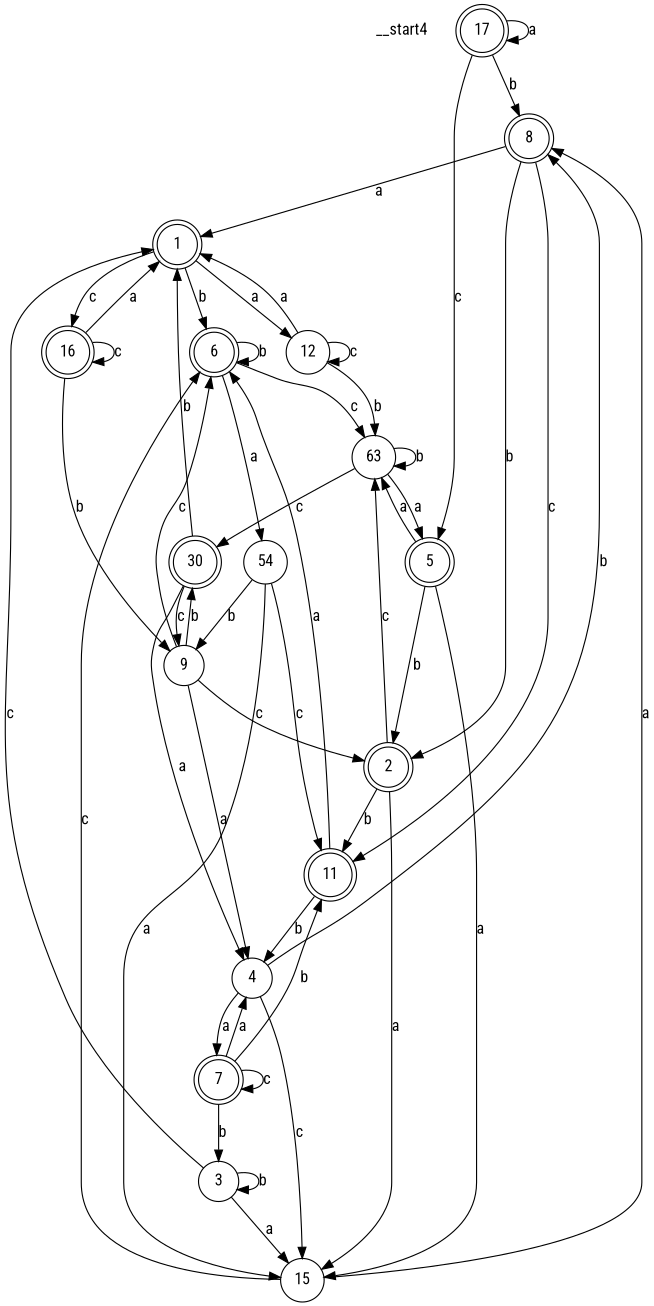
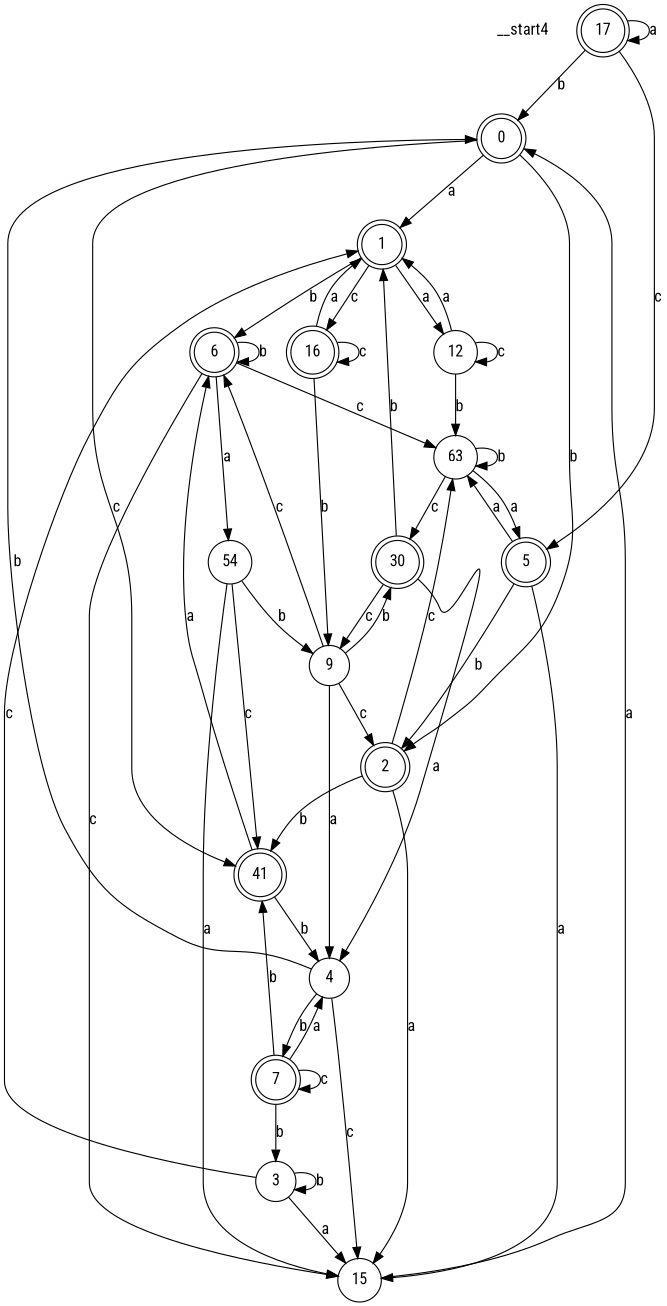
node "8": label "8" -> "0"
node "11": label "11" -> "41"
edge "15" -> "6": reversed
edge "4" -> "7": label "a" -> "b"
